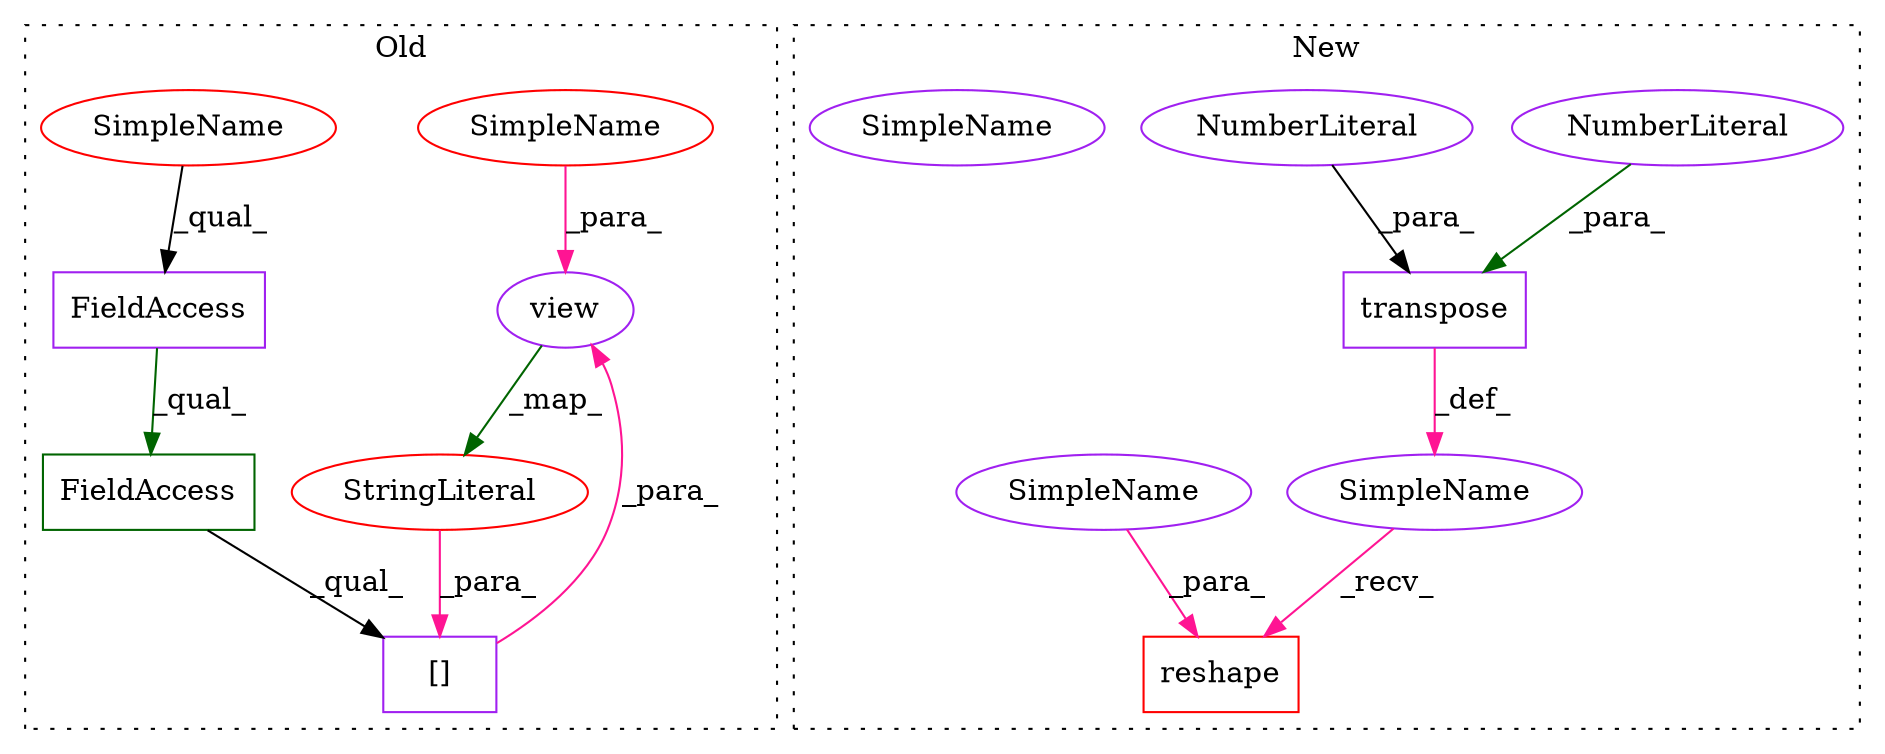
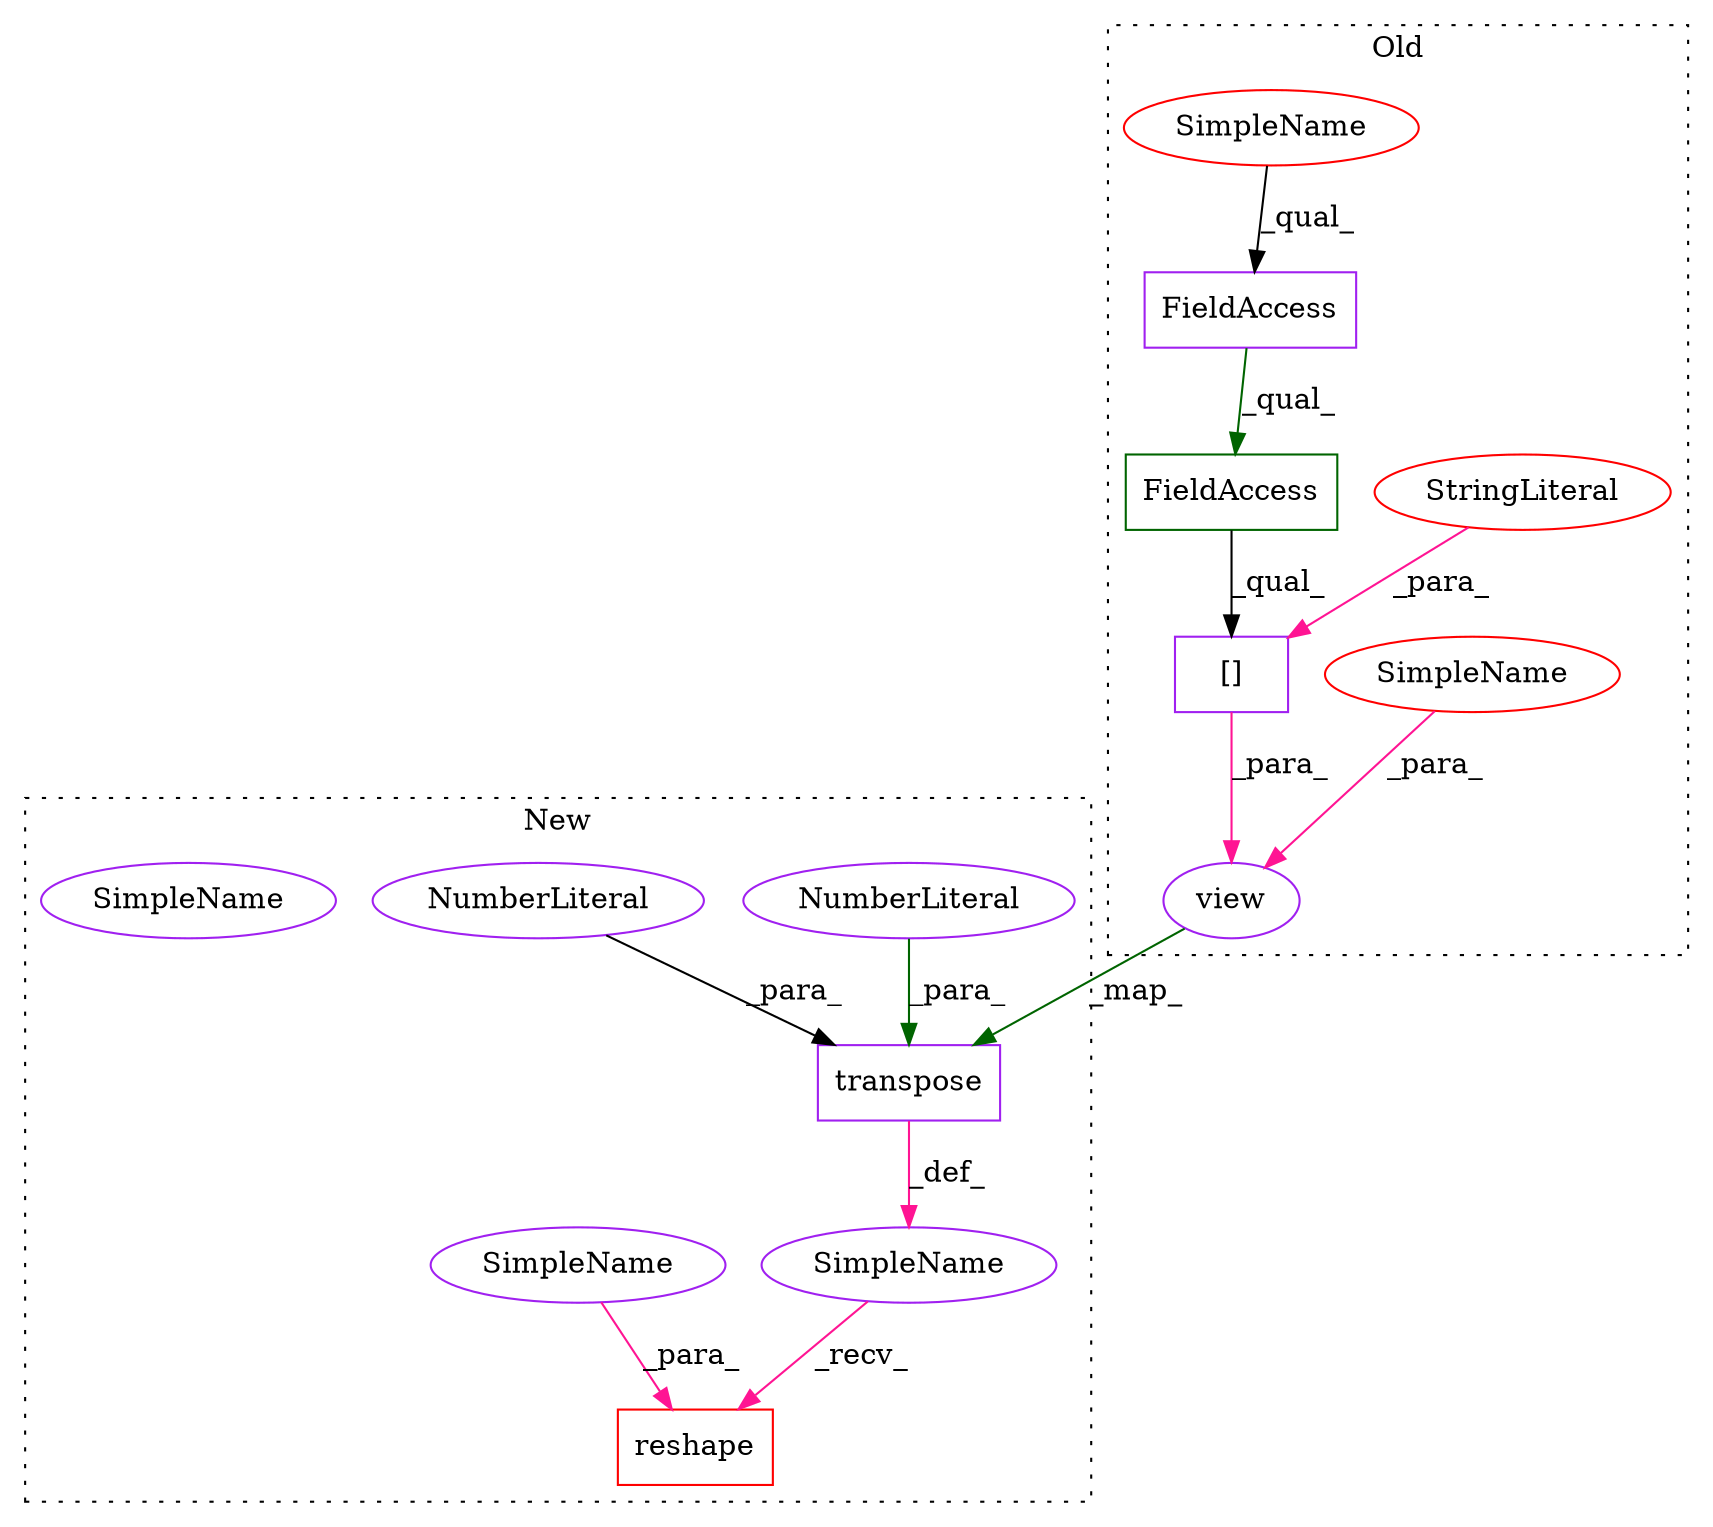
edge "view" -> "StringLiteral": now "view" -> "transpose"
